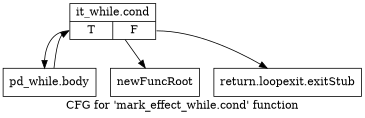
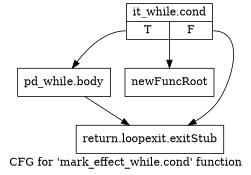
edge "pd_while.body" -> "it_while.cond": now "pd_while.body" -> "return.loopexit.exitStub"
